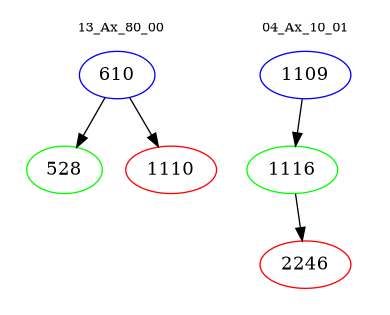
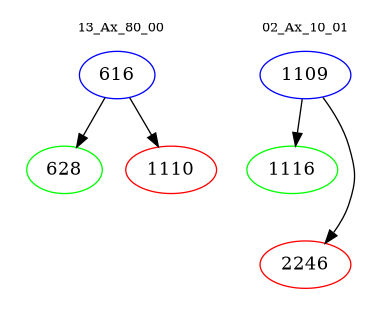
cluster "04_Ax_10_01": label "04_Ax_10_01" -> "02_Ax_10_01"
node "610": label "610" -> "616"
node "528": label "528" -> "628"
edge "1116" -> "2246": now "1109" -> "2246"
